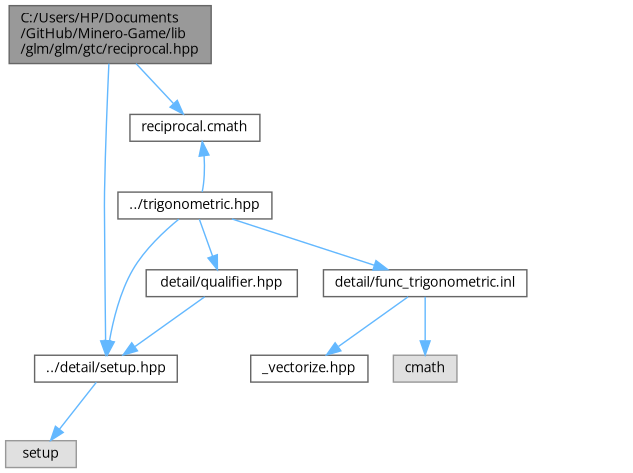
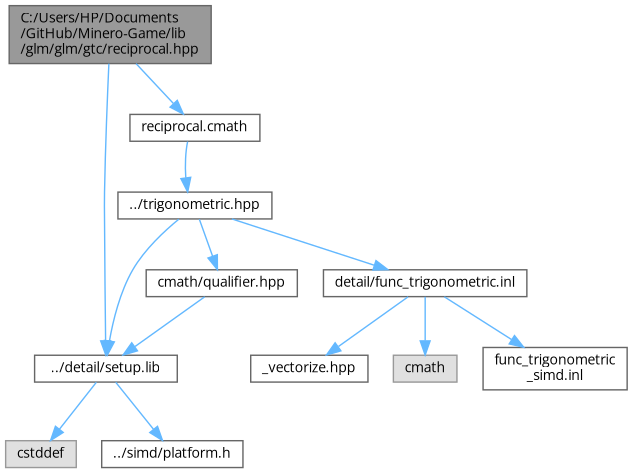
edge "../trigonometric.hpp" -> "reciprocal.cmath": reversed
node "detail/qualifier.hpp": label "detail/qualifier.hpp" -> "cmath/qualifier.hpp"
node "../detail/setup.hpp": label "../detail/setup.hpp" -> "../detail/setup.lib"
node "func_trigonometric _simd.inl": added
node "setup": label "setup" -> "cstddef"
node "../simd/platform.h": added
